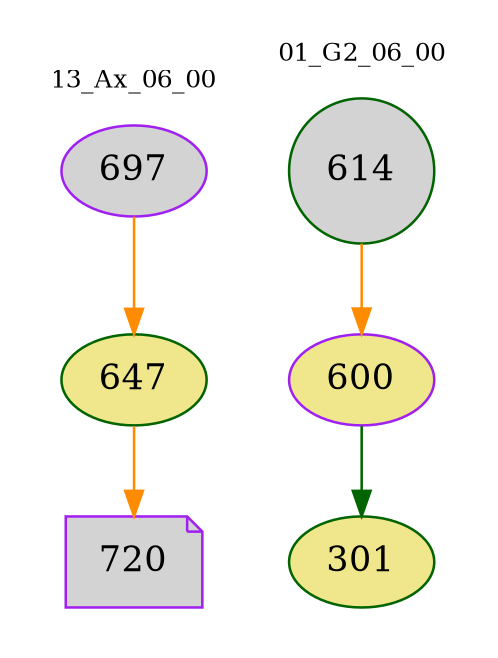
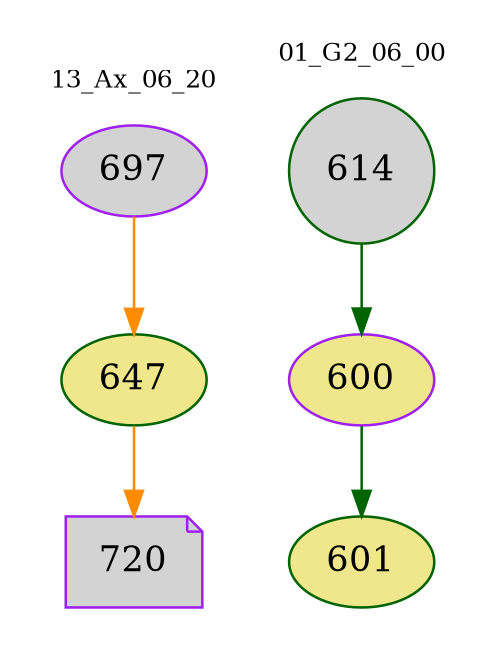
cluster "13_Ax_06_00": label "13_Ax_06_00" -> "13_Ax_06_20"
edge "614" -> "600": color darkorange -> darkgreen
node "301": label "301" -> "601"
